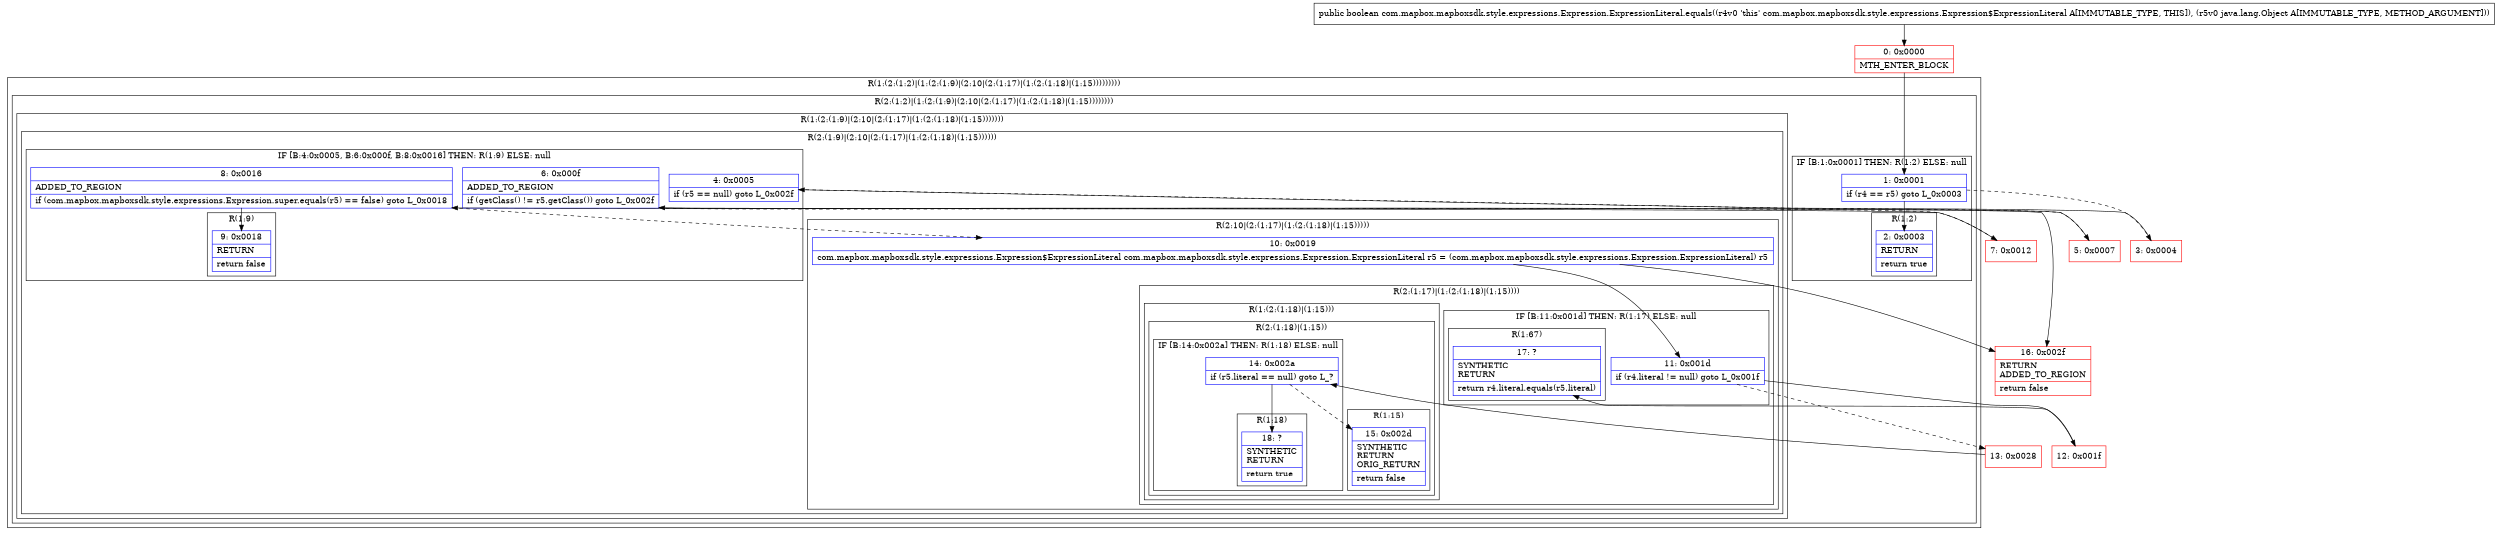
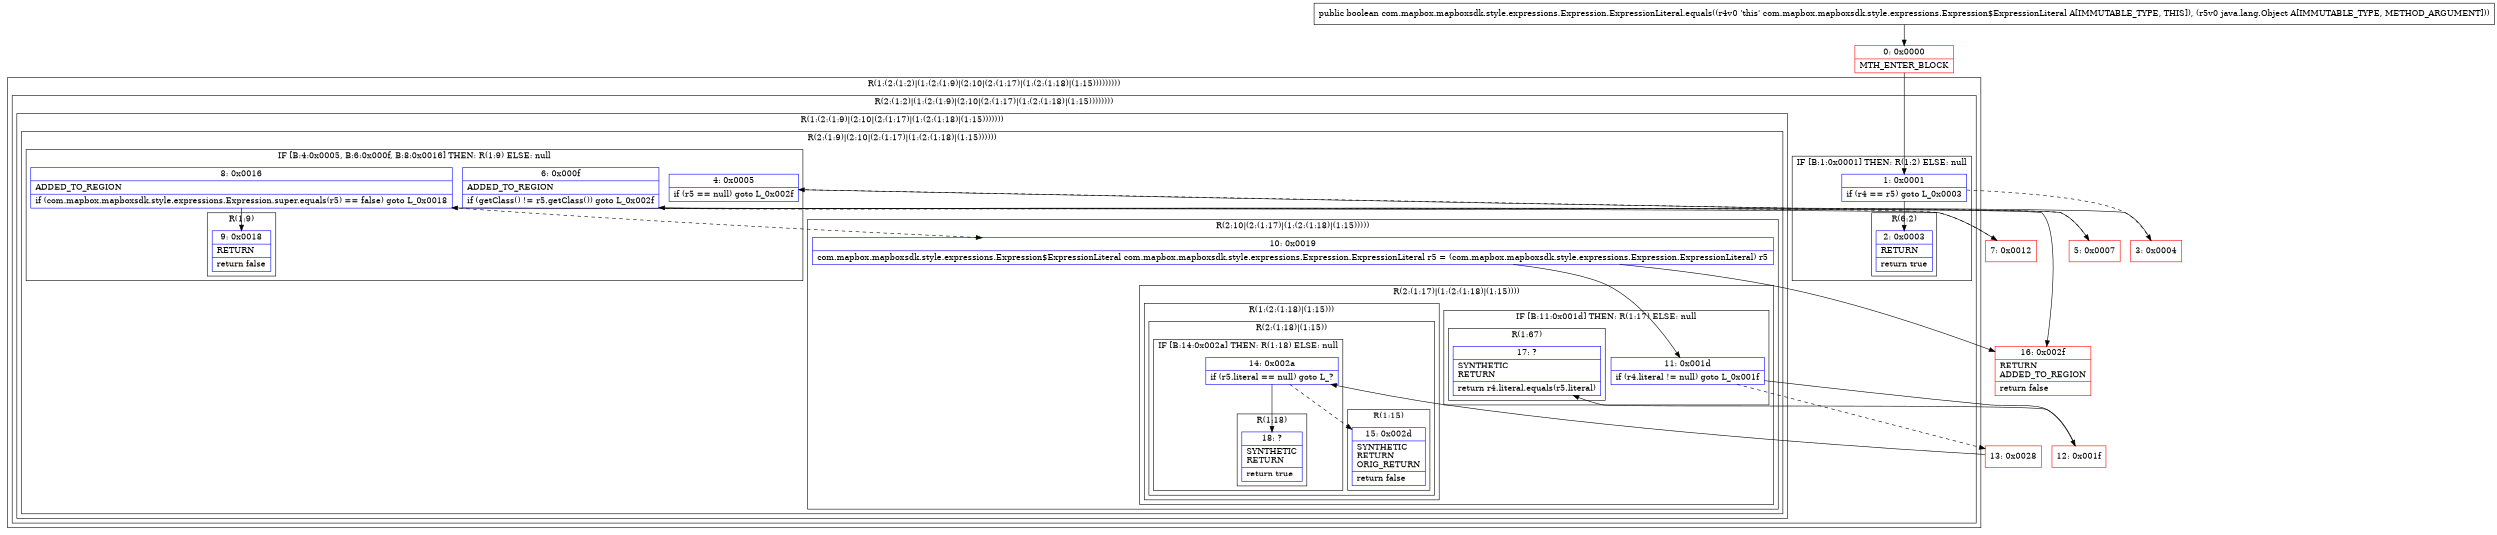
cluster "R(1:2)": label "R(1:2)" -> "R(6:2)"
